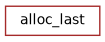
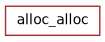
node "alloc_last": label "alloc_last" -> "alloc_alloc"
